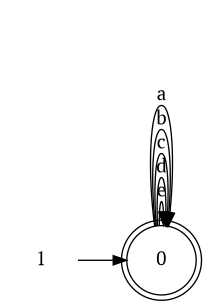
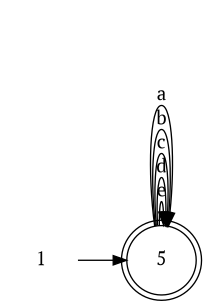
node "0": label "0" -> "5"
